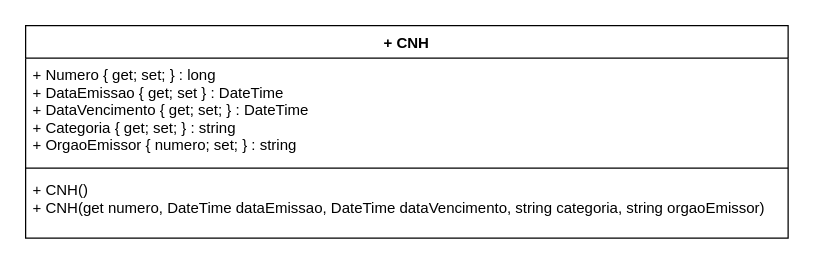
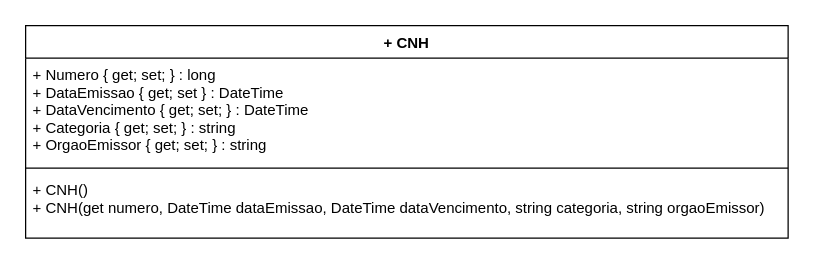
node "+ Numero { get; set; } : long + DataEmissao { get; set } : DateTime + DataVencimento { get; set; } : DateTime + Categoria { get; set; } : string + OrgaoEmissor { numero; set; } : string": label "+ Numero { get; set; } : long + DataEmissao { get; set } : DateTime + DataVencimento { get; set; } : DateTime + Categoria { get; set; } : string + OrgaoEmissor { numero; set; } : string" -> "+ Numero { get; set; } : long + DataEmissao { get; set } : DateTime + DataVencimento { get; set; } : DateTime + Categoria { get; set; } : string + OrgaoEmissor { get; set; } : string"
